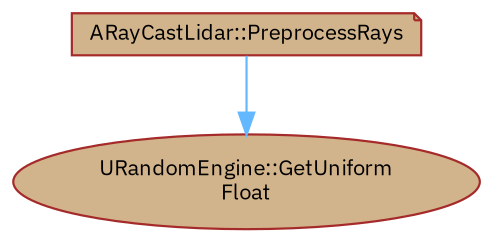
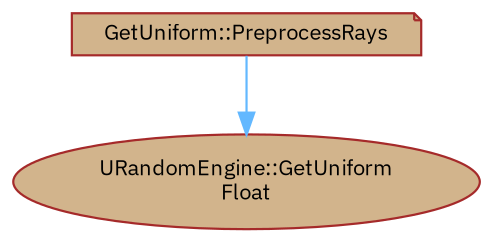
node "ARayCastLidar::PreprocessRays": label "ARayCastLidar::PreprocessRays" -> "GetUniform::PreprocessRays"
